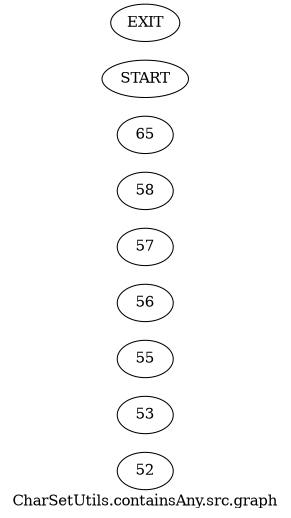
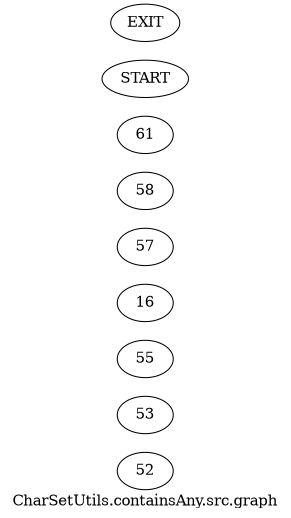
node "65": label "65" -> "61"
node "56": label "56" -> "16"
